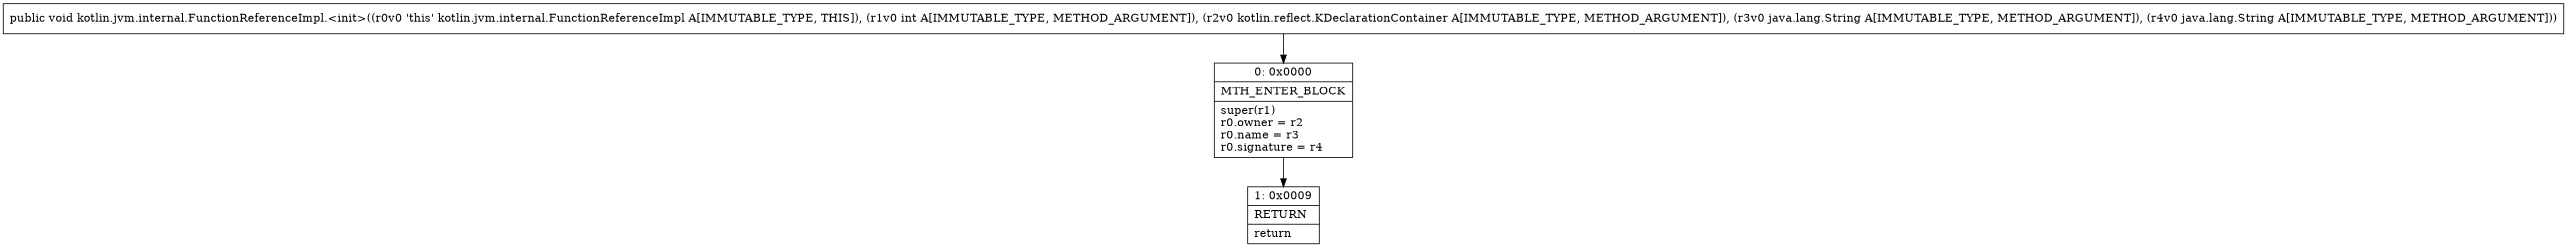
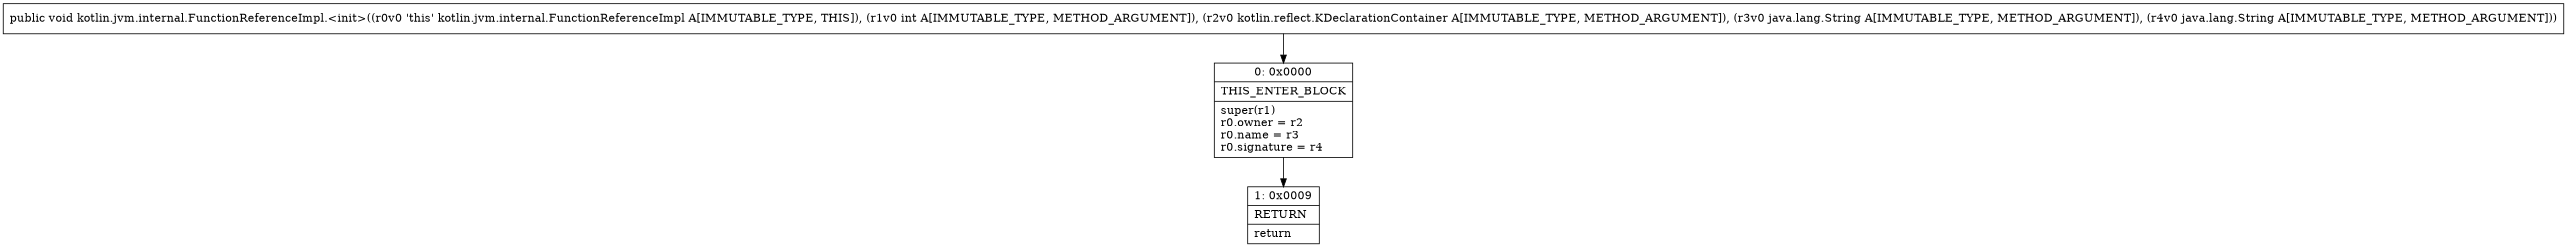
node "0: 0x0000": text "MTH_ENTER_BLOCK" -> "THIS_ENTER_BLOCK"
